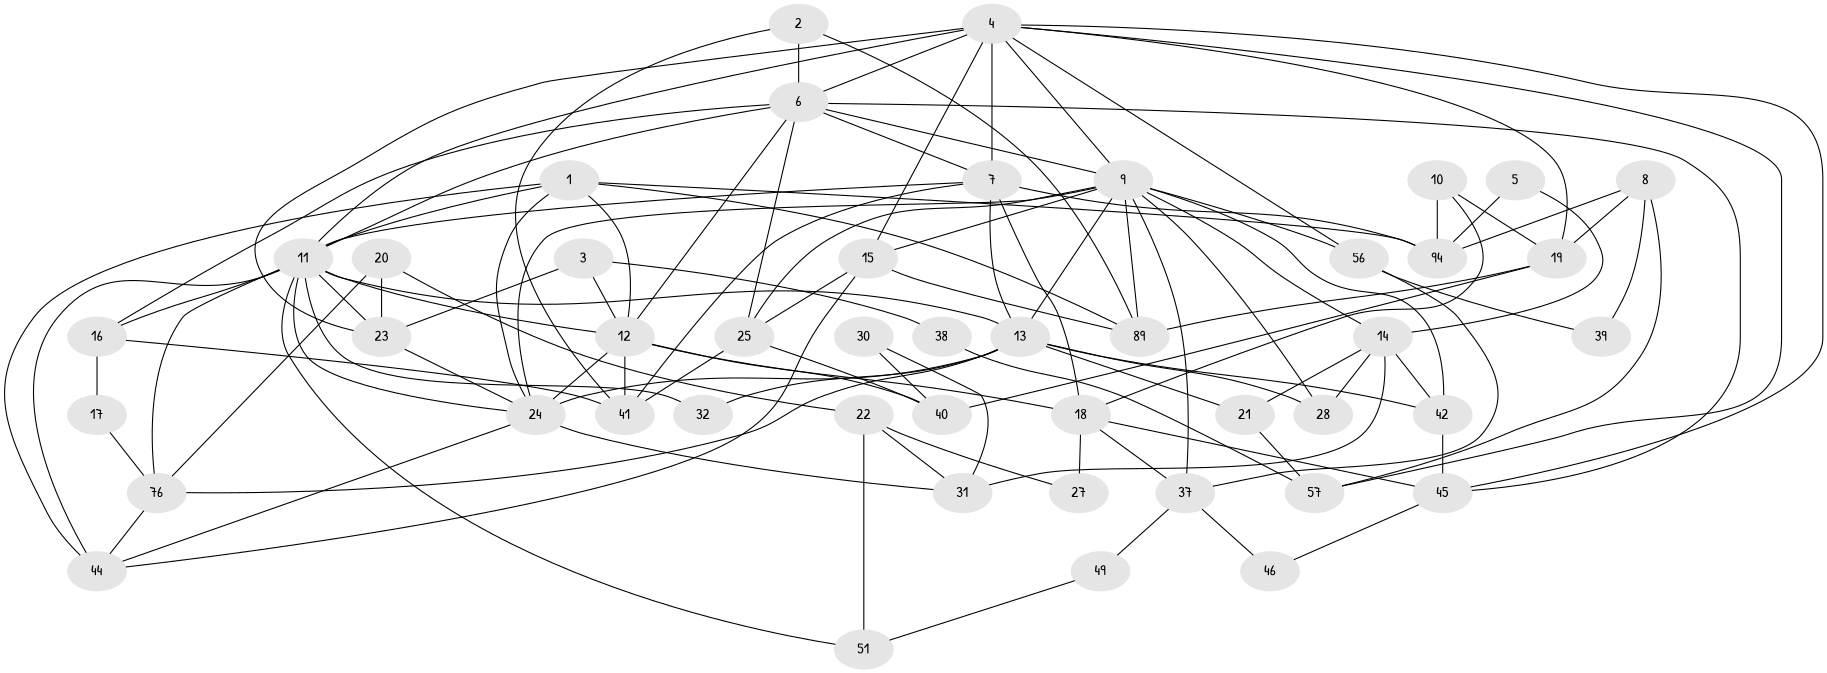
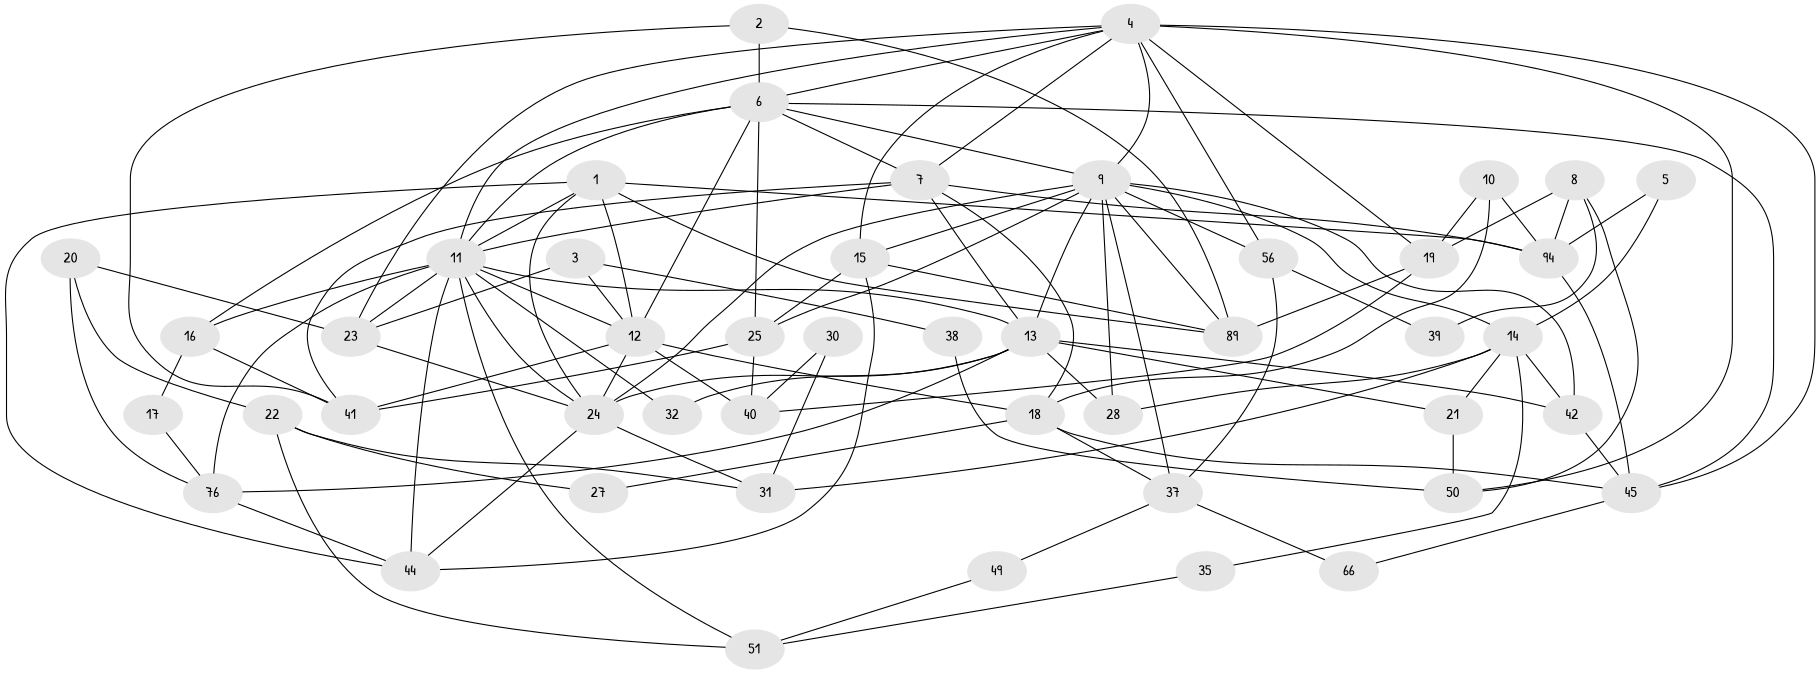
edge "94" -- "45": added
node "57": label "57" -> "50"
node "35": added
node "46": label "46" -> "66"
